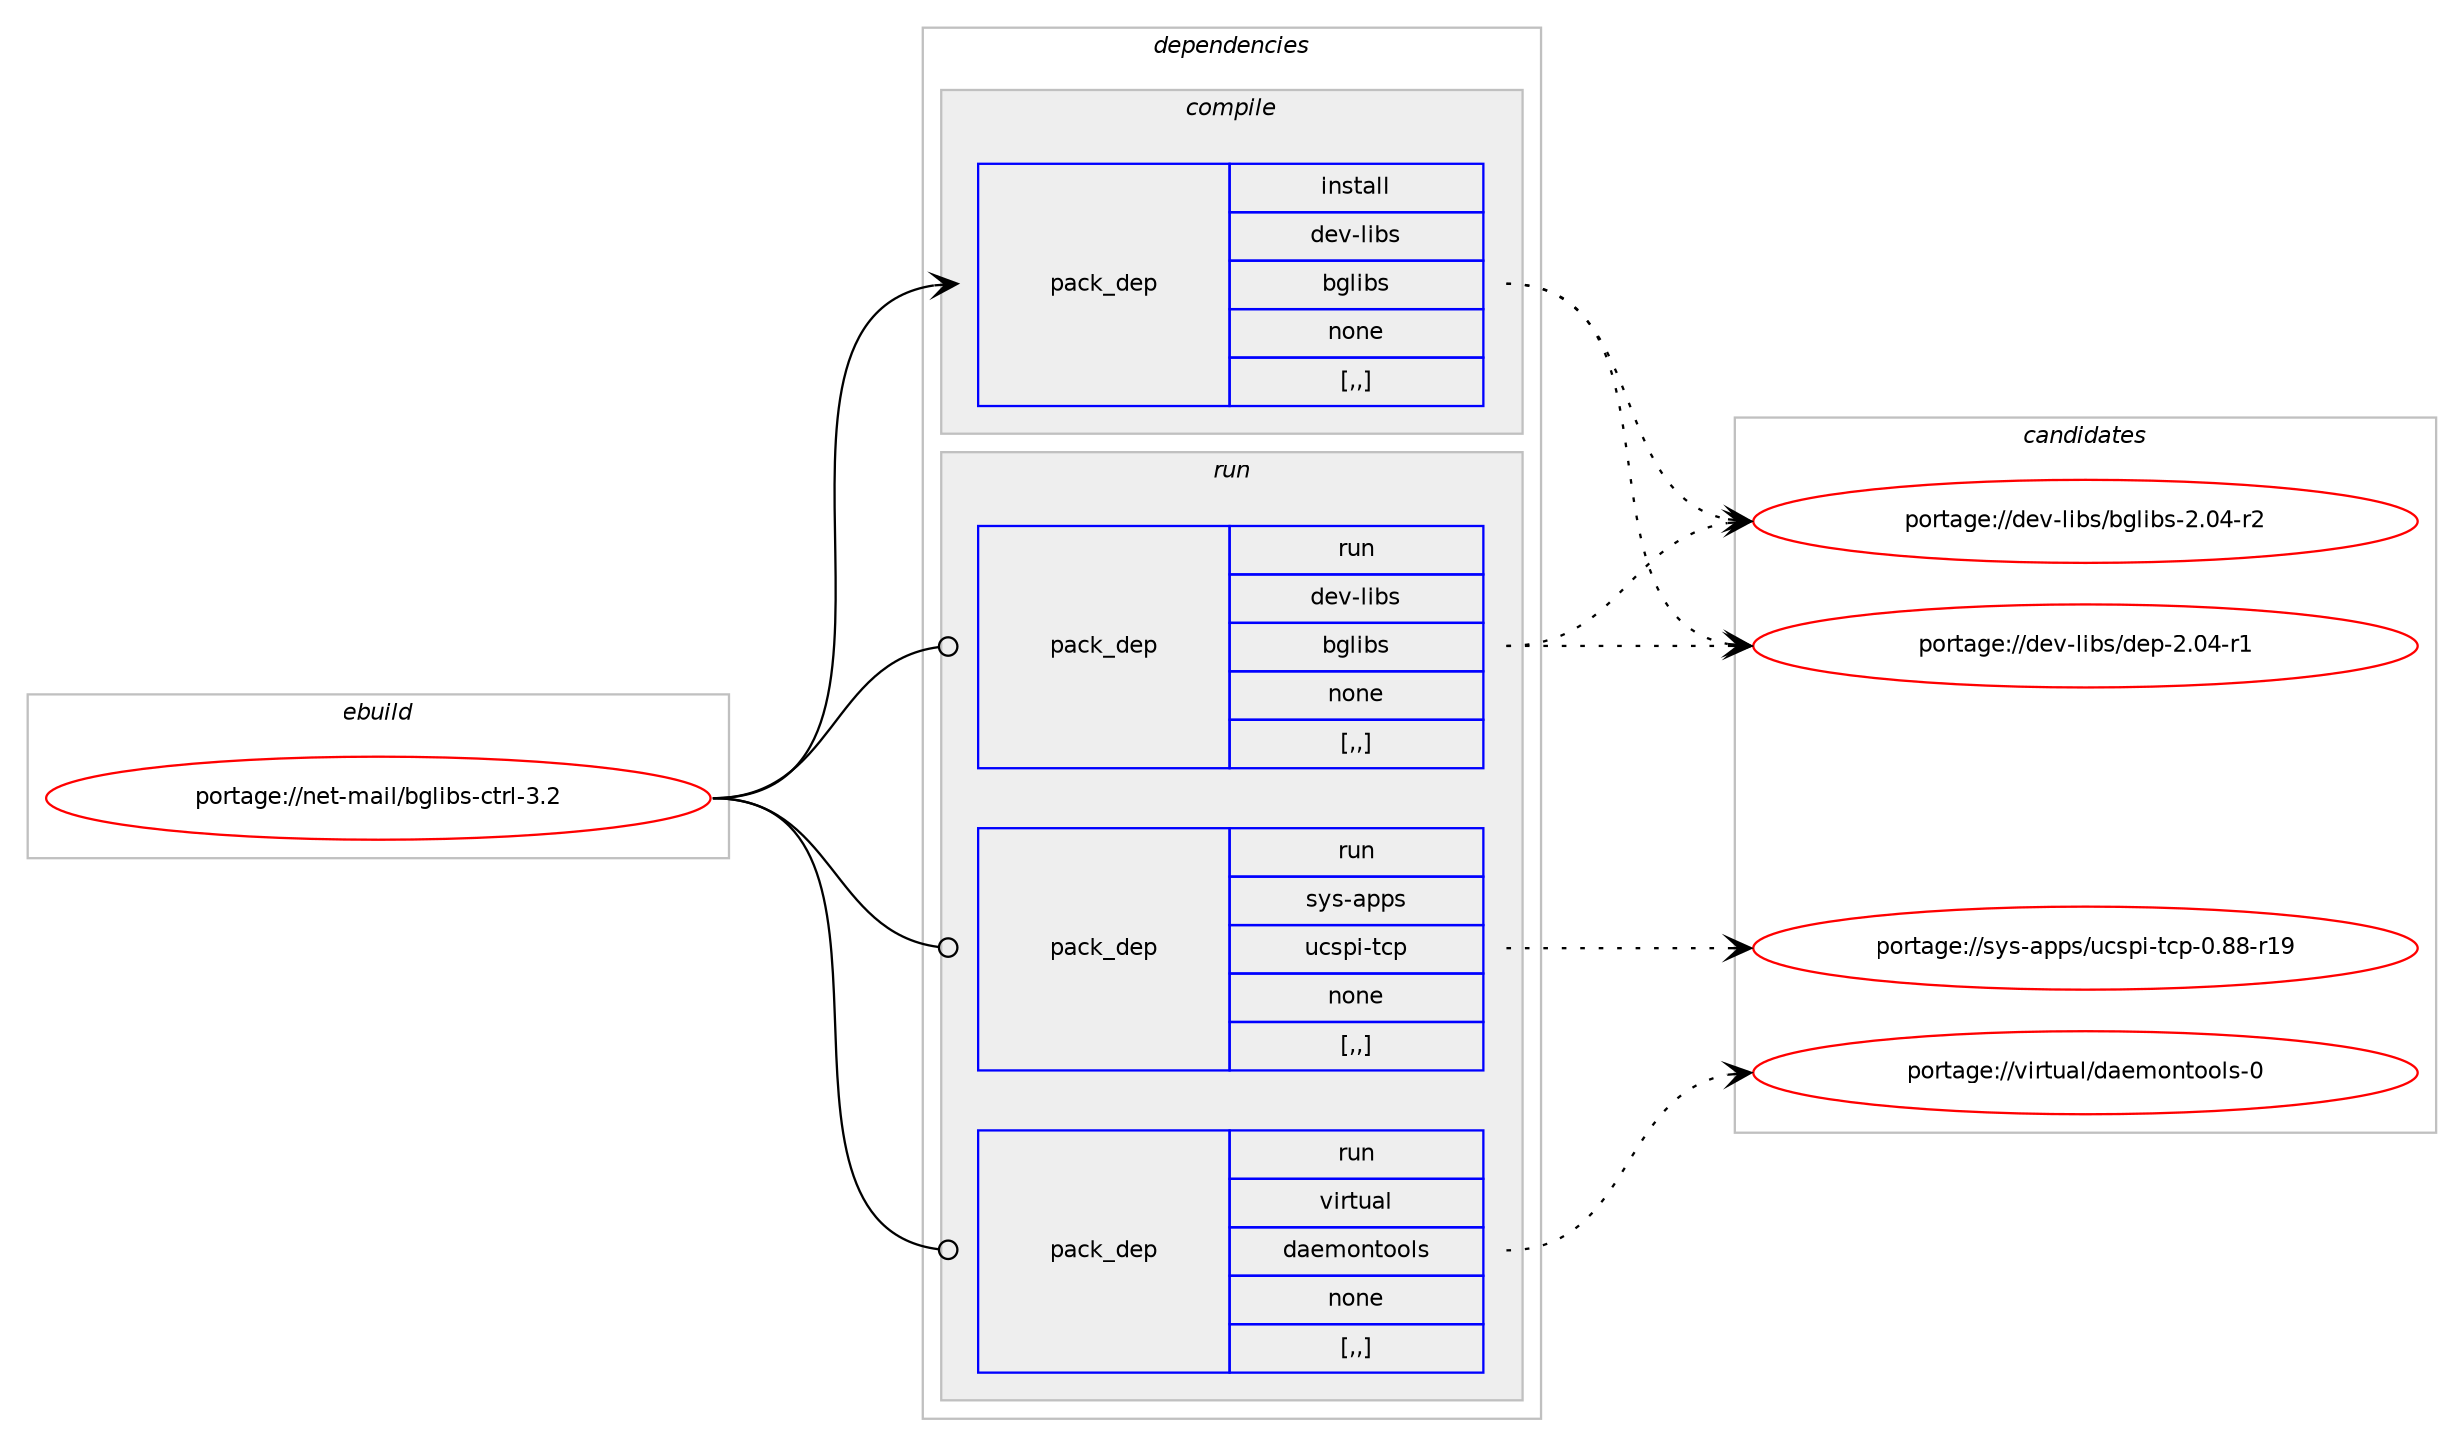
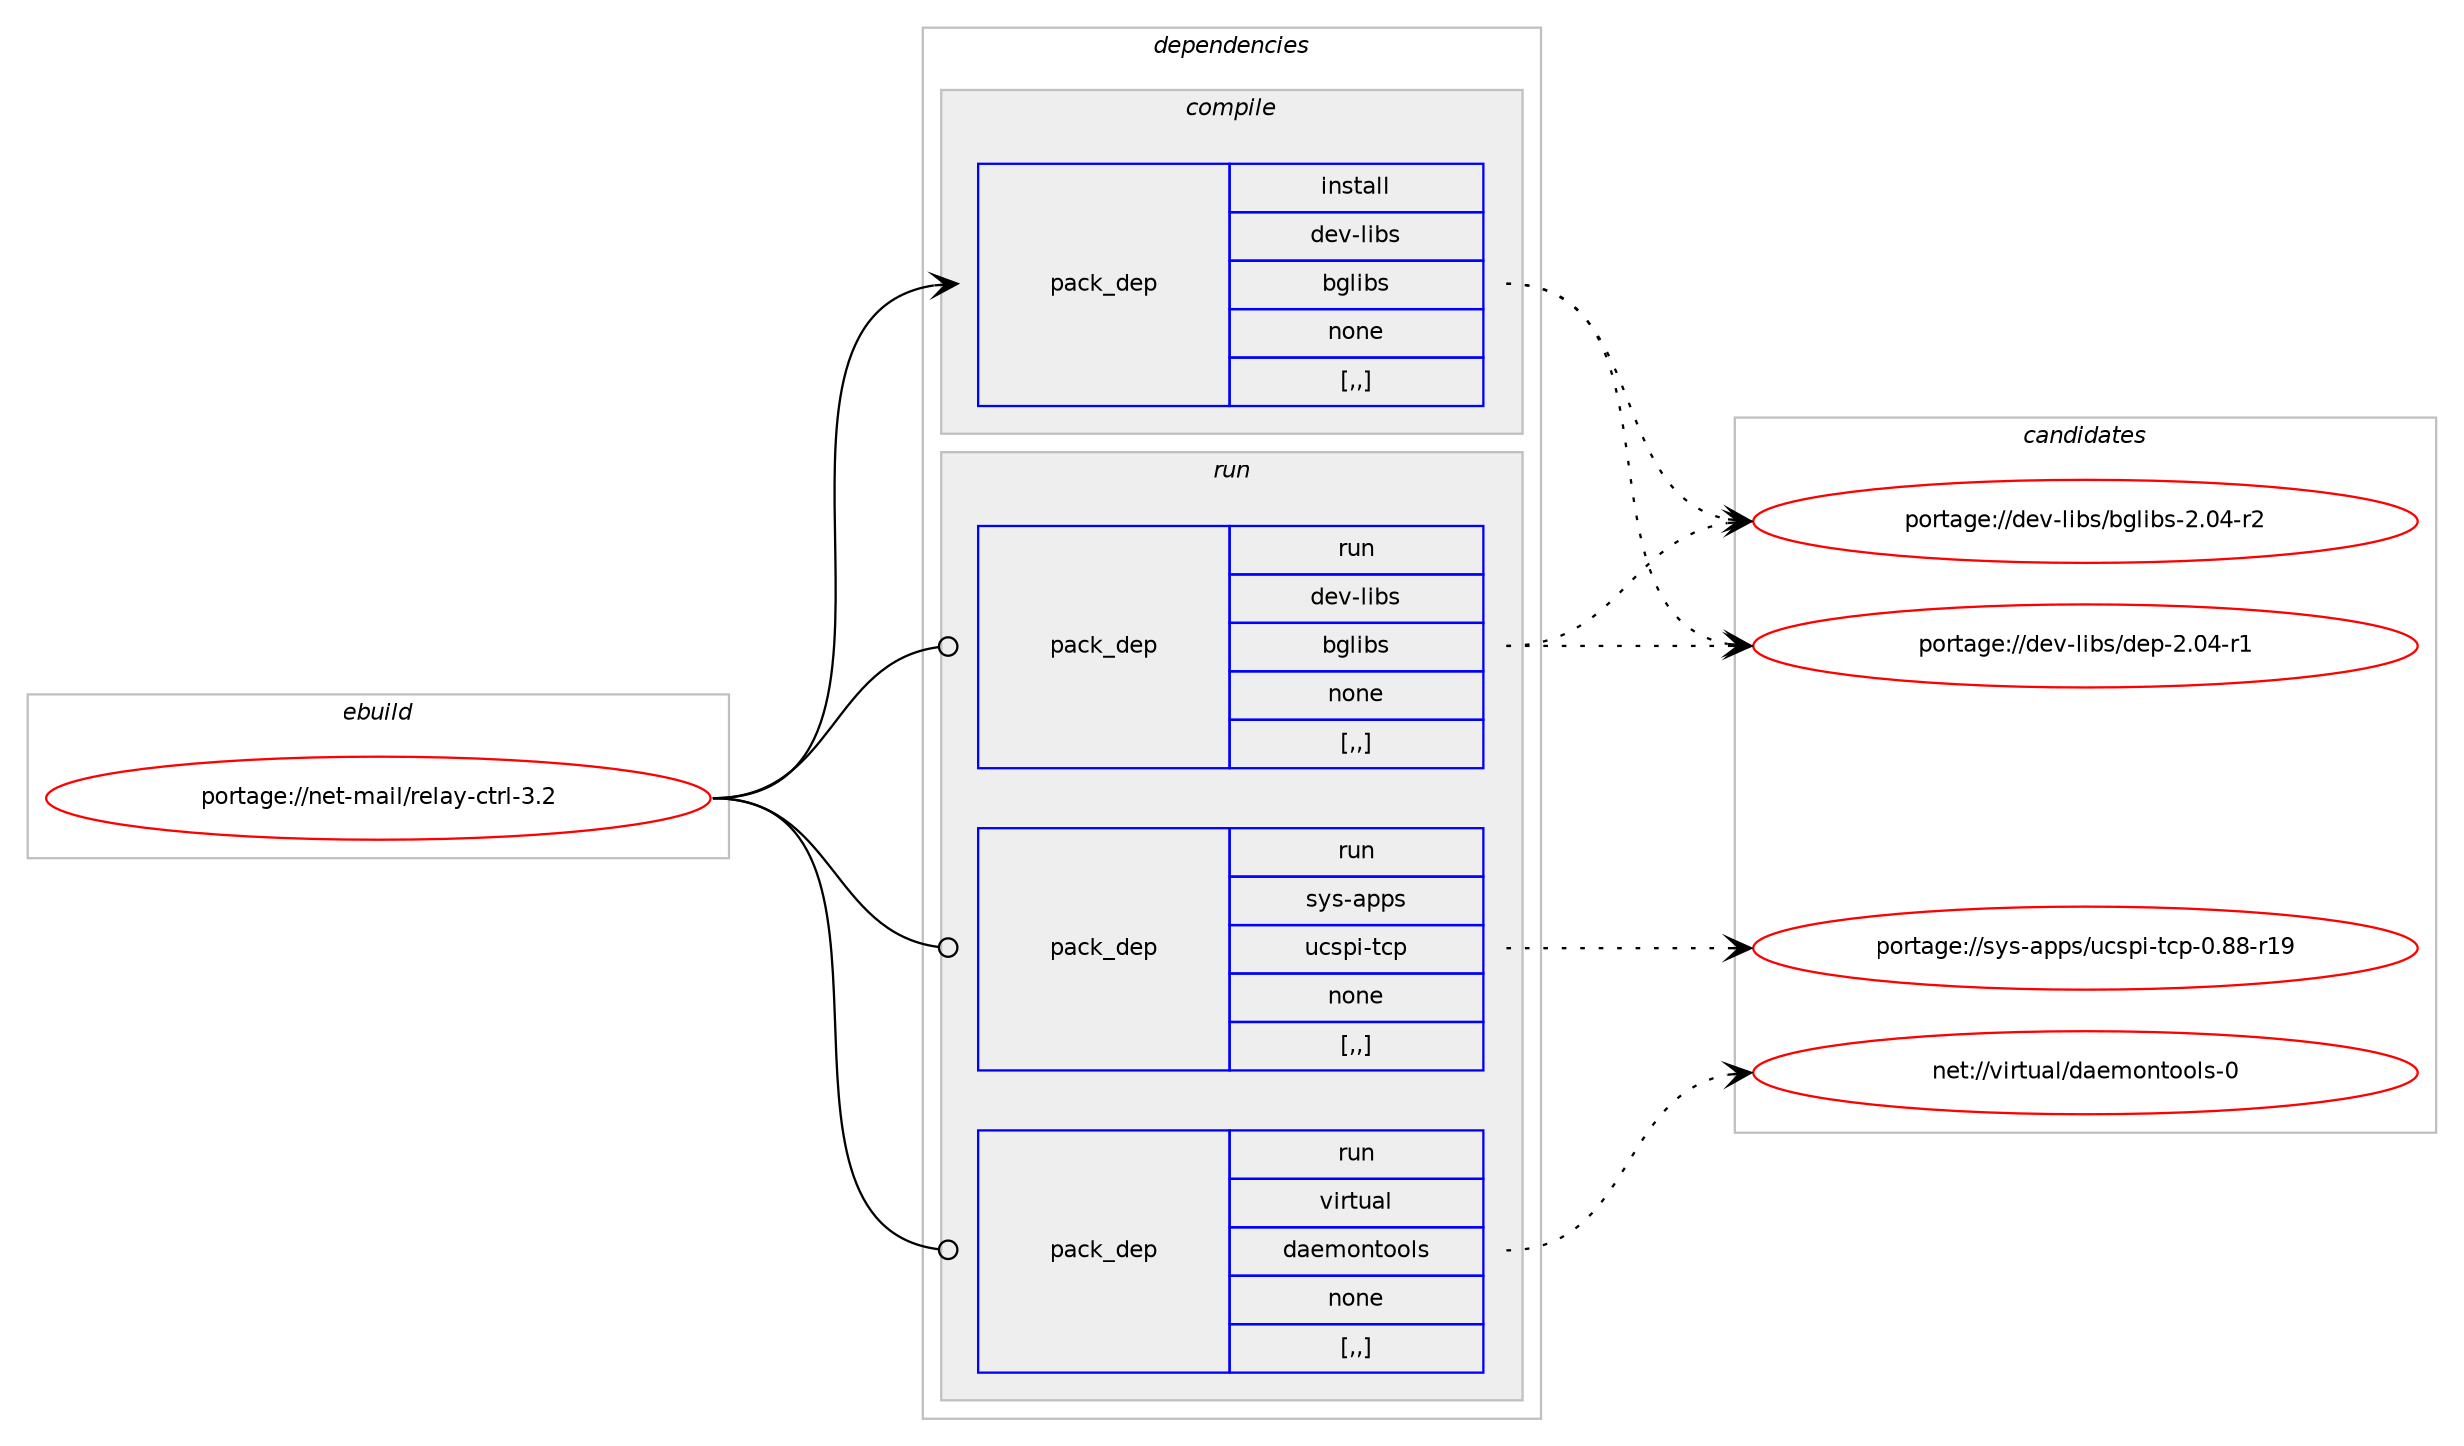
node "portage://net-mail/bglibs-ctrl-3.2": label "portage://net-mail/bglibs-ctrl-3.2" -> "portage://net-mail/relay-ctrl-3.2"
node "portage://virtual/daemontools-0": label "portage://virtual/daemontools-0" -> "net://virtual/daemontools-0"
